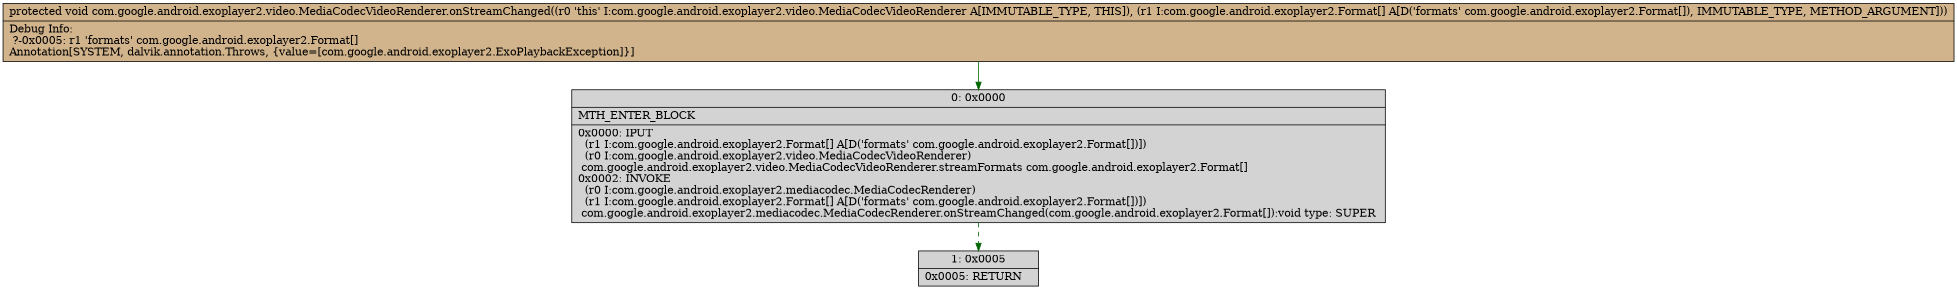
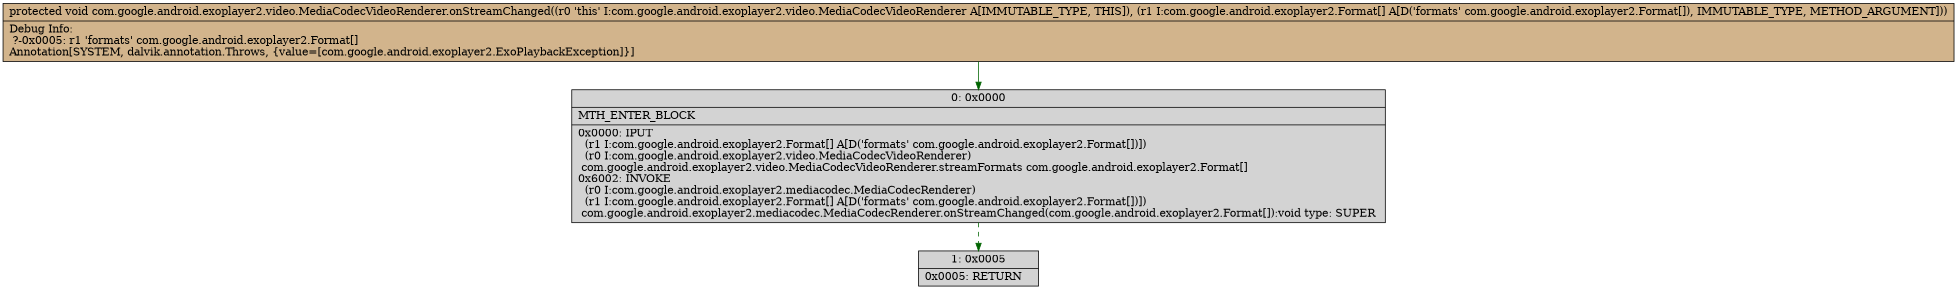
node "0: 0x0000": text "0x0002: INVOKE" -> "0x6002: INVOKE"
